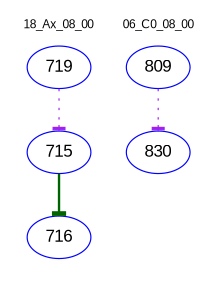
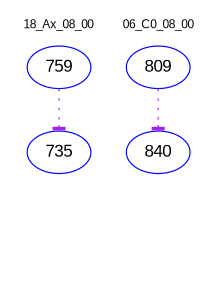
node "719": label "719" -> "759"
node "715": label "715" -> "735"
node "830": label "830" -> "840"
node "716": removed
